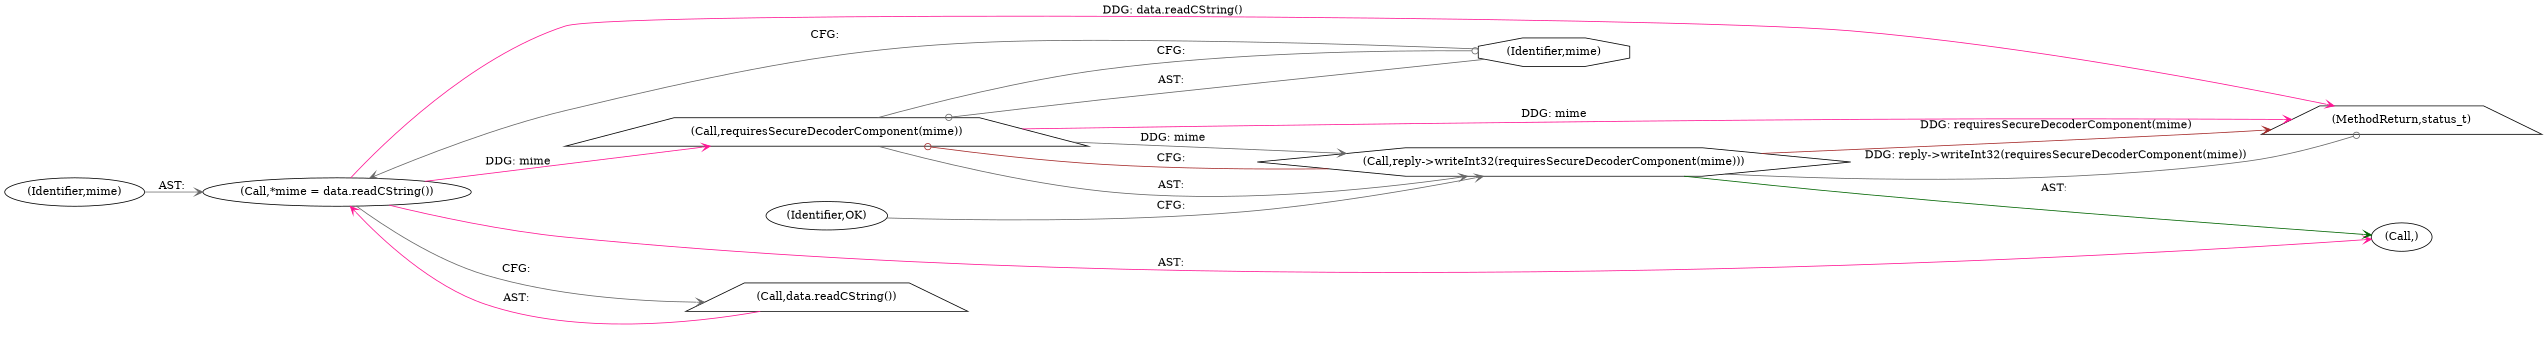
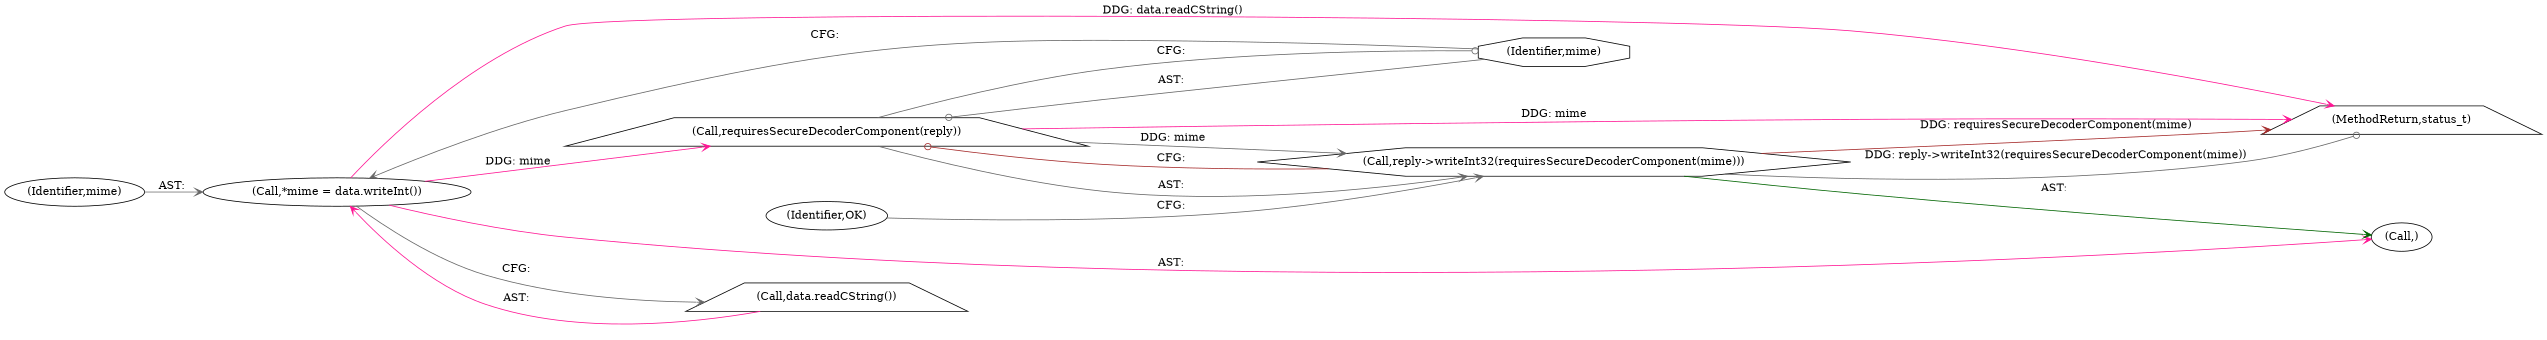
node "(Call,requiresSecureDecoderComponent(mime))": label "(Call,requiresSecureDecoderComponent(mime))" -> "(Call,requiresSecureDecoderComponent(reply))"
node "(Call,*mime = data.readCString())": label "(Call,*mime = data.readCString())" -> "(Call,*mime = data.writeInt())"
